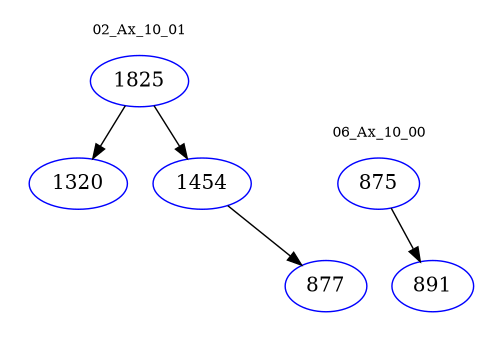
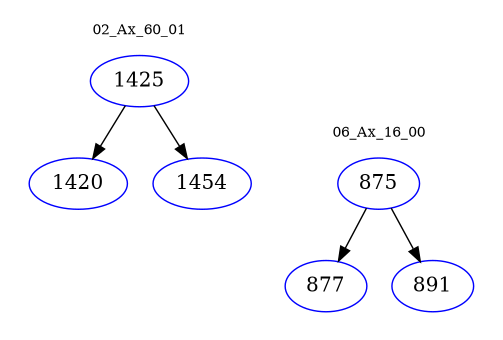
cluster "02_Ax_10_01": label "02_Ax_10_01" -> "02_Ax_60_01"
node "1825": label "1825" -> "1425"
cluster "06_Ax_10_00": label "06_Ax_10_00" -> "06_Ax_16_00"
node "1320": label "1320" -> "1420"
edge "1454" -> "877": now "875" -> "877"
